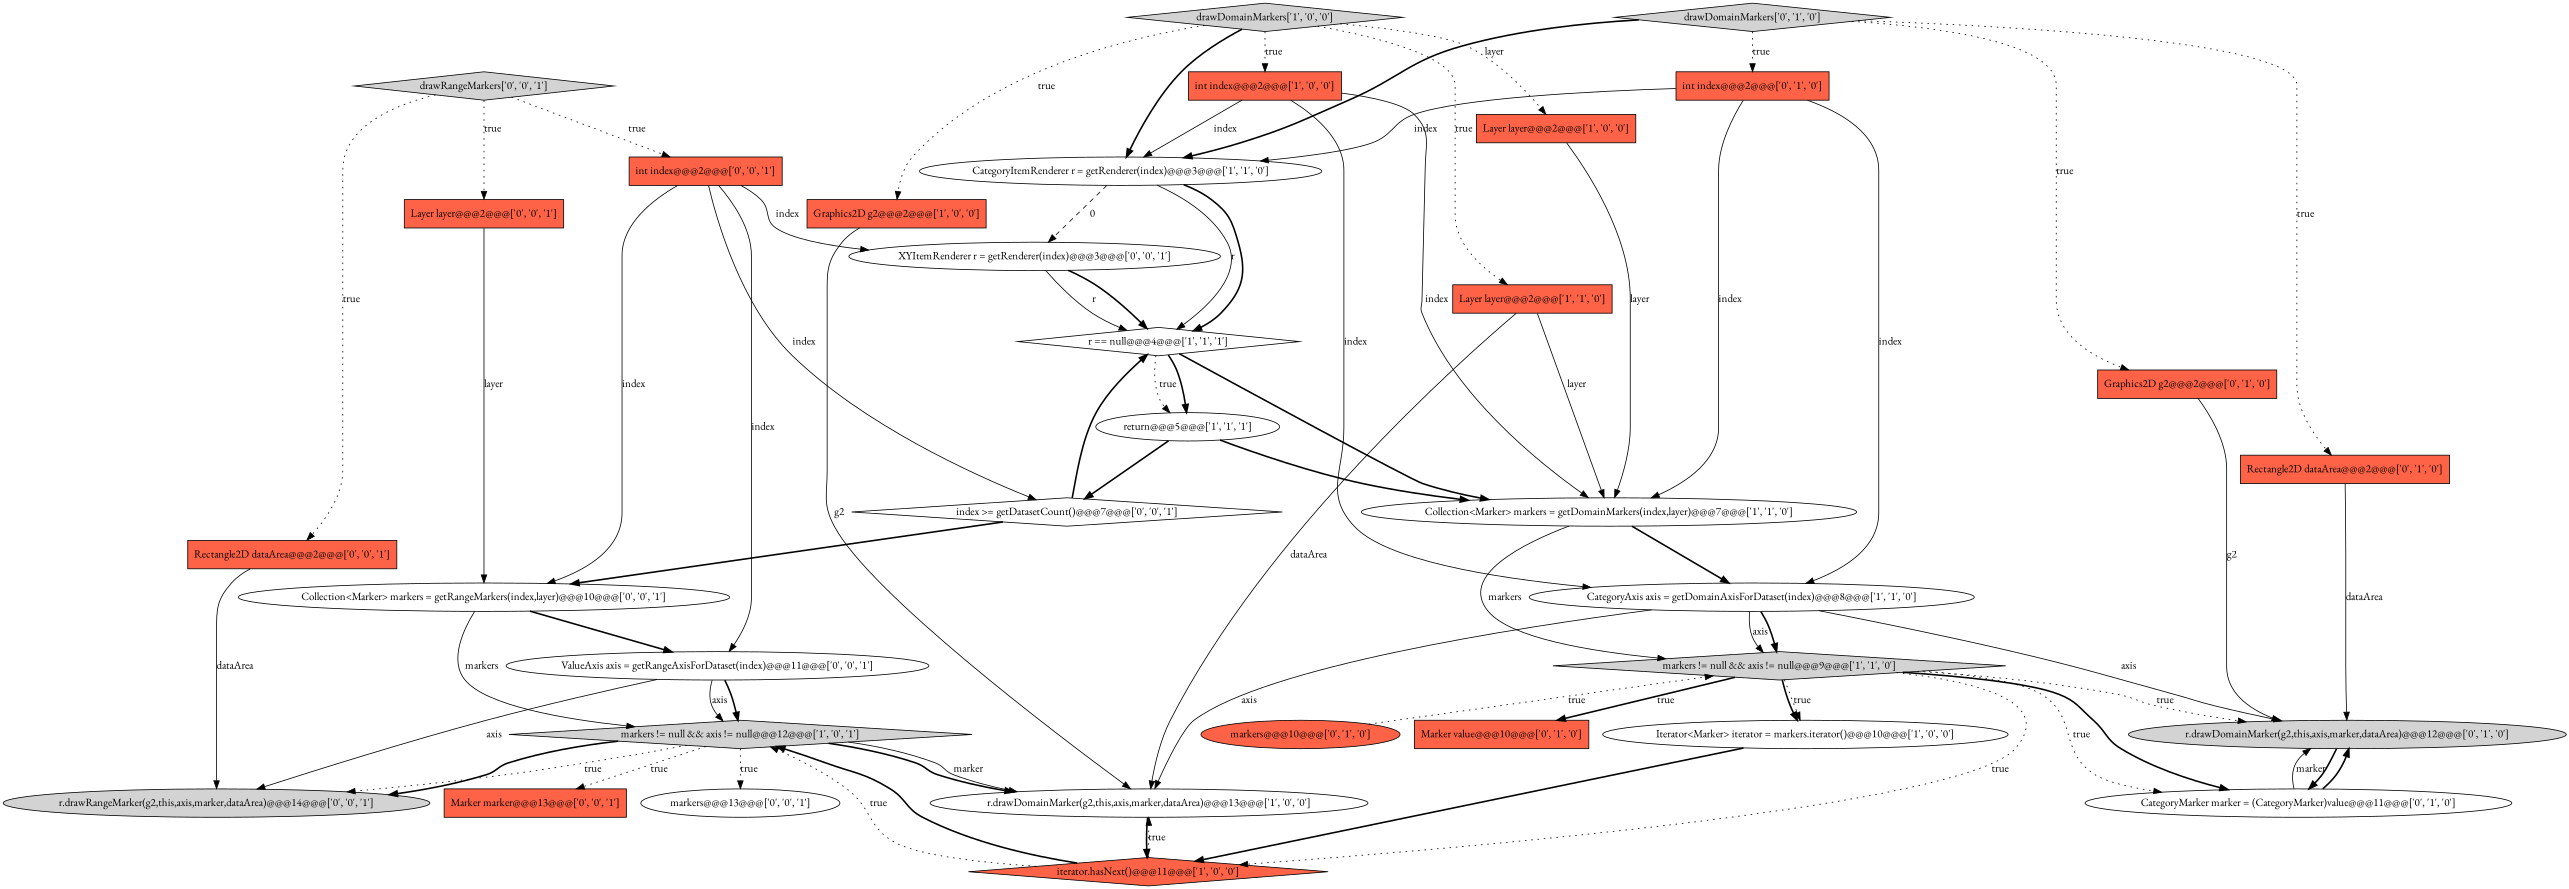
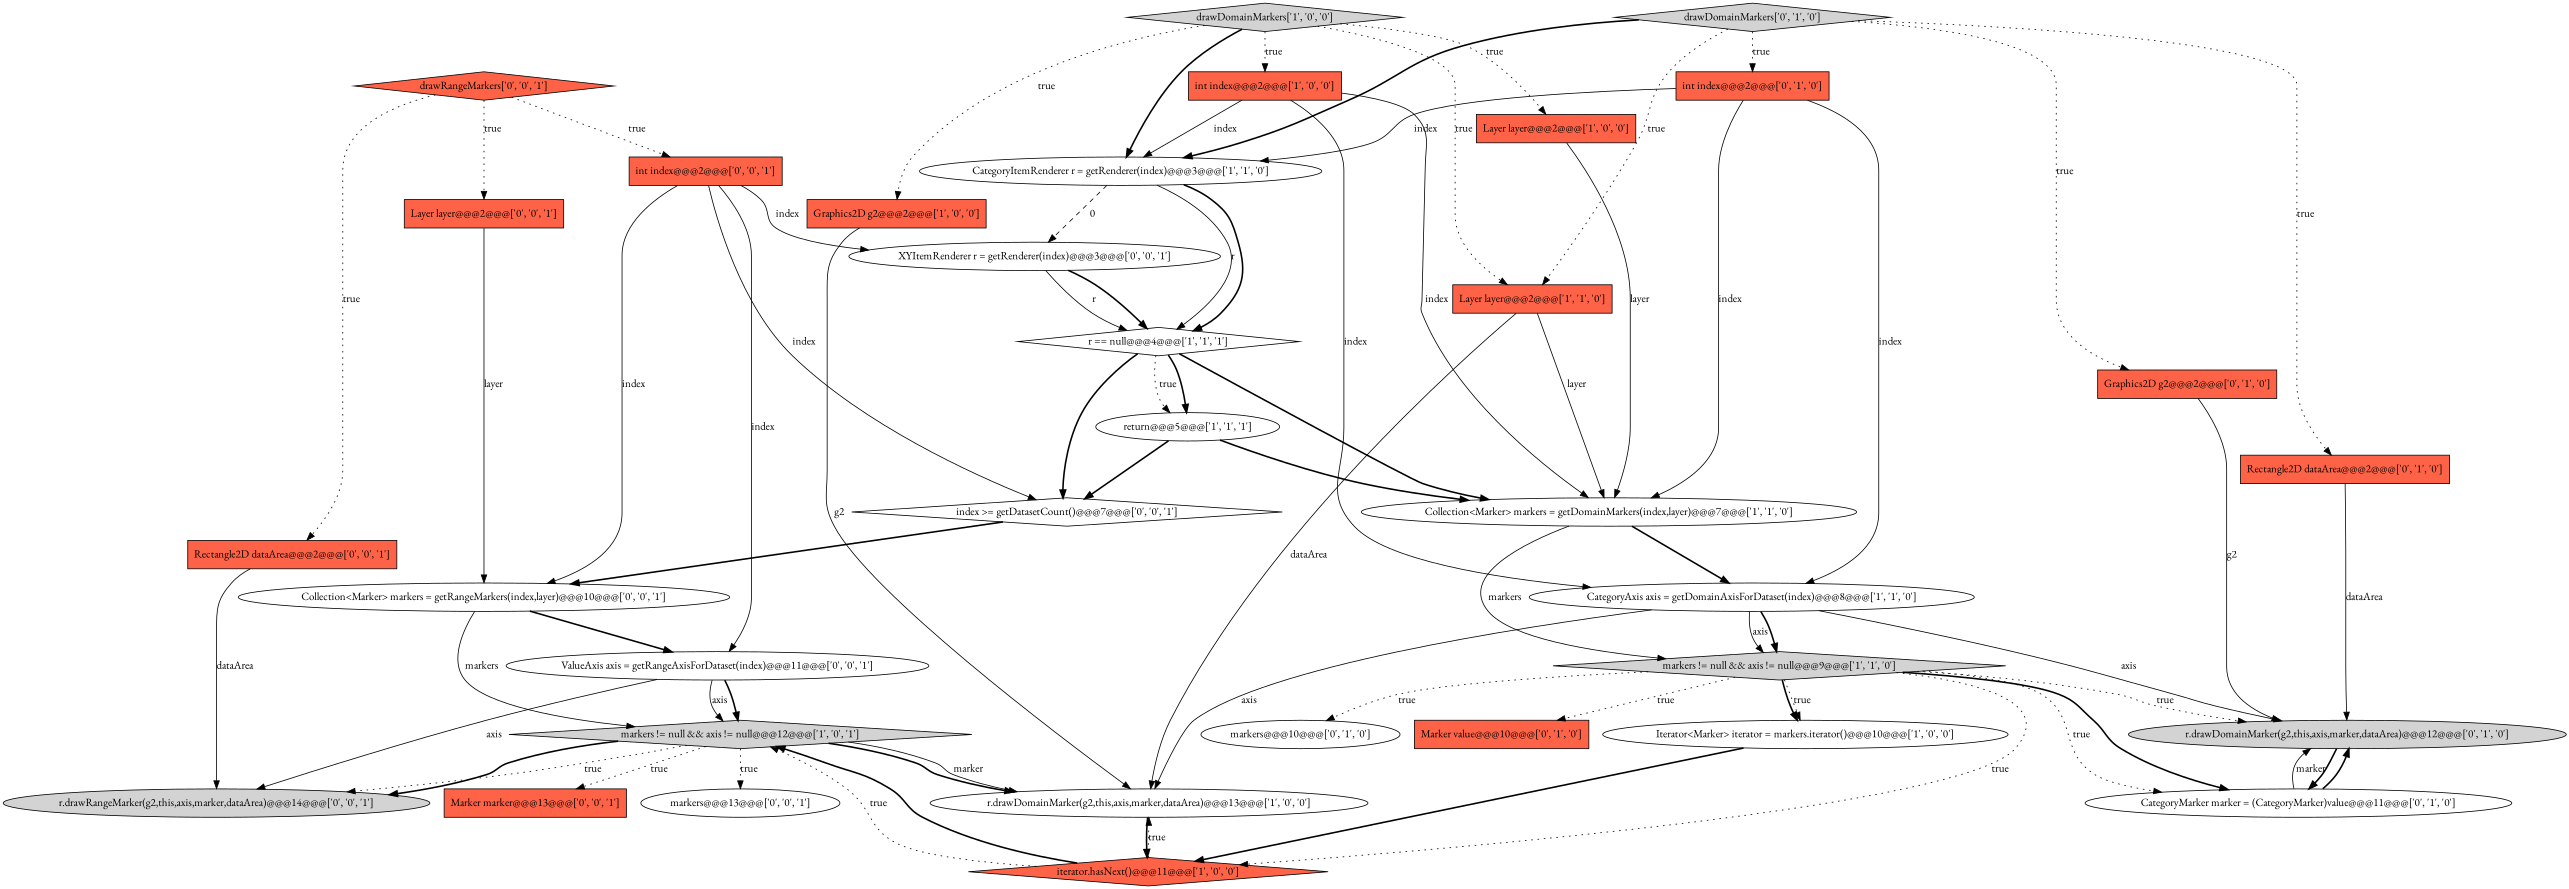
edge "drawDomainMarkers['1', '0', '0']" -> "Layer layer@@@2@@@['1', '0', '0']": label "layer" -> "true"
node "drawRangeMarkers['0', '0', '1']": fillcolor lightgray -> tomato
edge "drawDomainMarkers['0', '1', '0']" -> "Layer layer@@@2@@@['1', '1', '0']": added, label "true"
edge "index >= getDatasetCount()@@@7@@@['0', '0', '1']" -> "r == null@@@4@@@['1', '1', '1']": reversed
edge "markers != null && axis != null@@@9@@@['1', '1', '0']" -> "Marker value@@@10@@@['0', '1', '0']": style bold -> dotted
edge "markers@@@10@@@['0', '1', '0']" -> "markers != null && axis != null@@@9@@@['1', '1', '0']": reversed
node "markers@@@10@@@['0', '1', '0']": fillcolor tomato -> white
